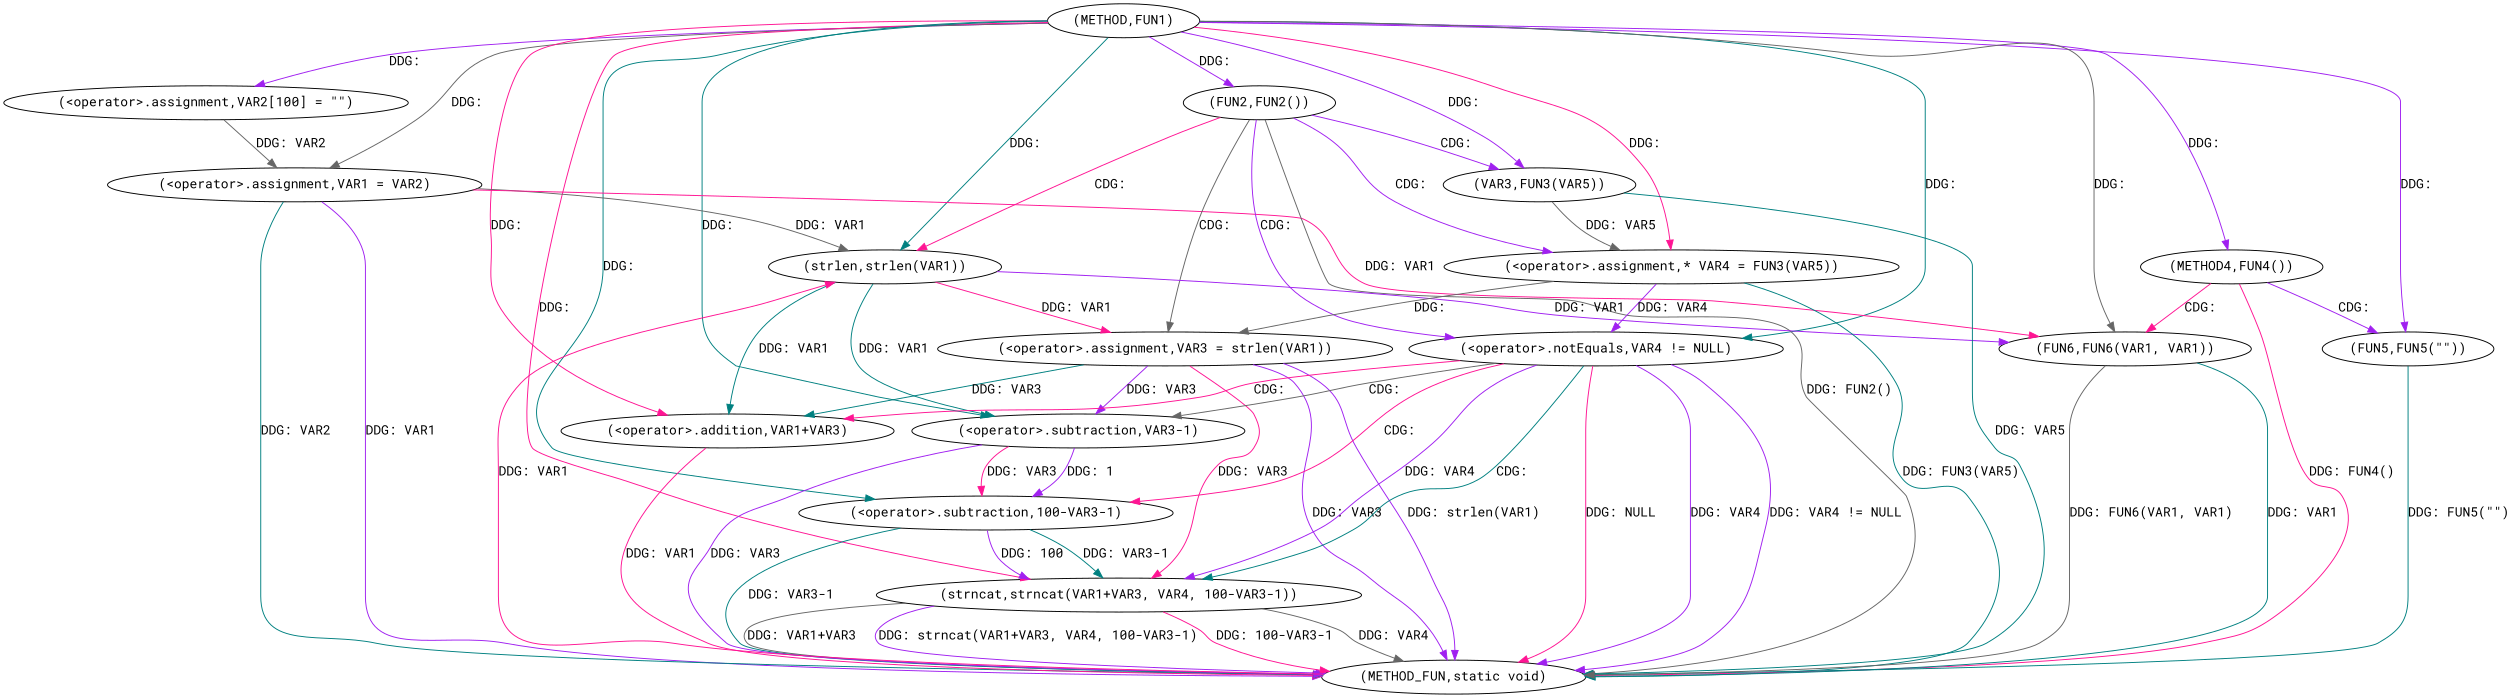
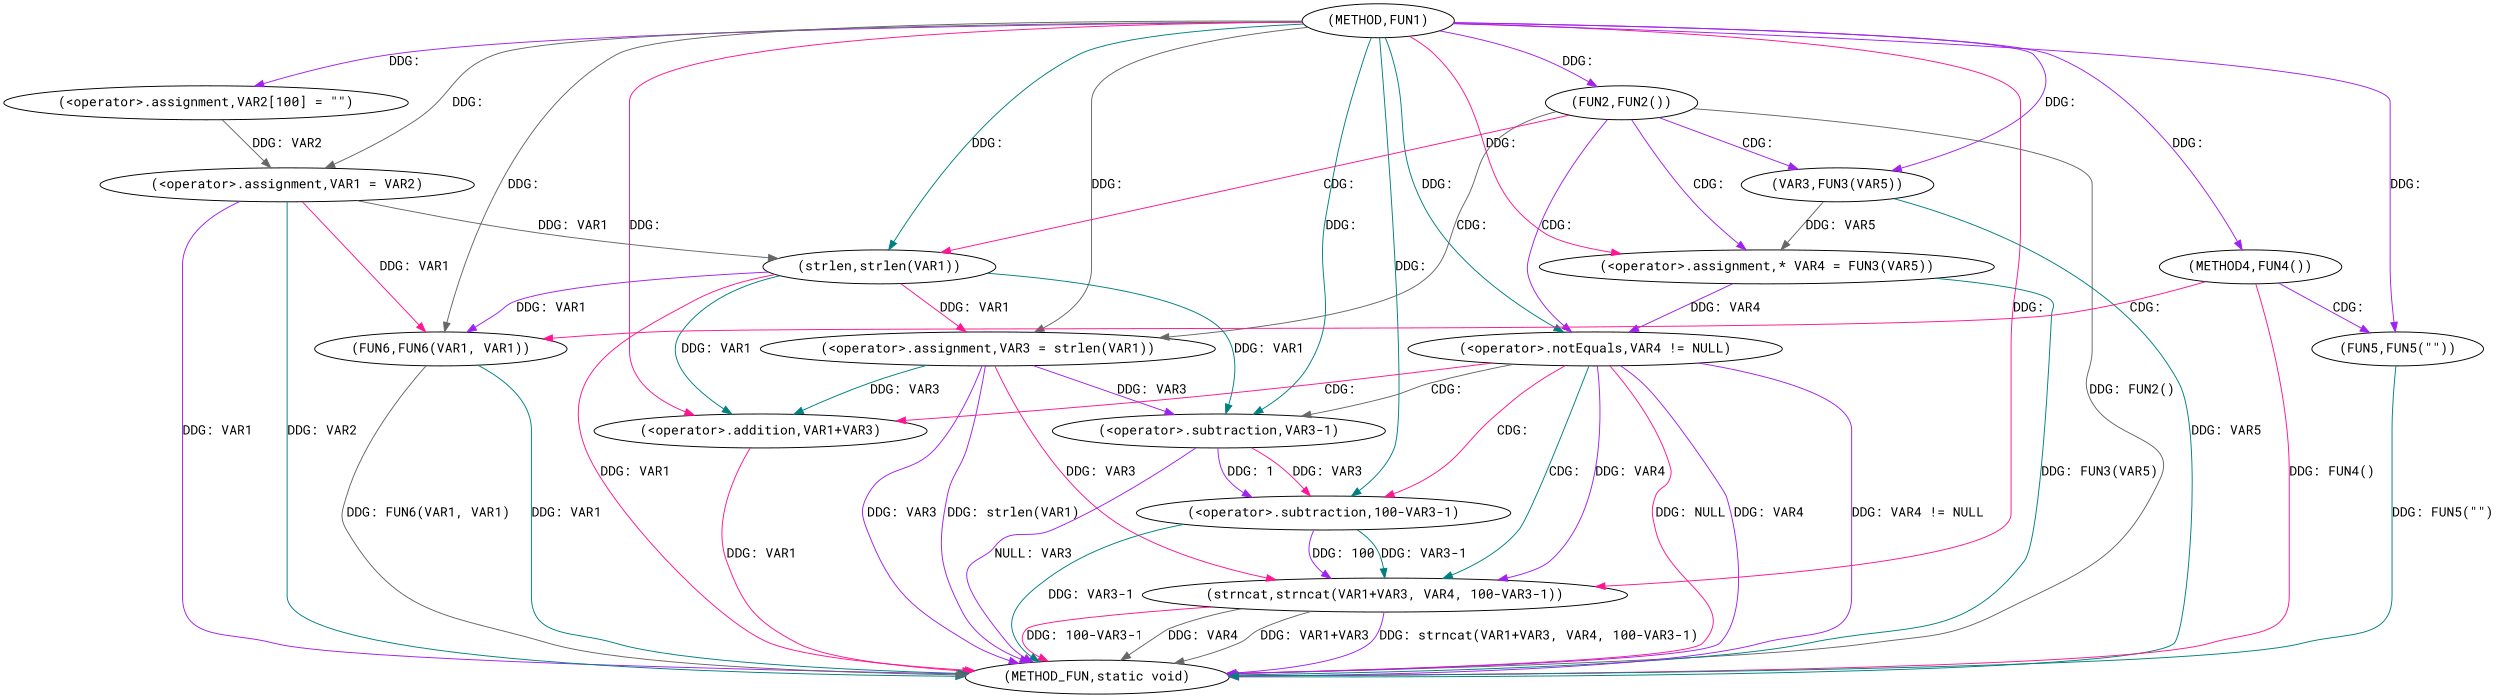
edge "(<operator>.assignment,* VAR4 = FUN3(VAR5))" -> "(<operator>.assignment,VAR3 = strlen(VAR1))": now "(METHOD,FUN1)" -> "(<operator>.assignment,VAR3 = strlen(VAR1))"
edge "(<operator>.subtraction,VAR3-1)" -> "(METHOD_FUN,static void)": label "DDG: VAR3" -> "NULL: VAR3"
edge "(METHOD_FUN,static void)" -> "(strlen,strlen(VAR1))": reversed
